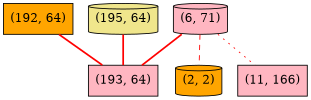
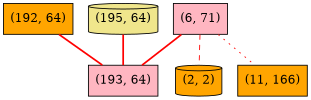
node "(6, 71)": shape cylinder -> box
node "(11, 166)": fillcolor lightpink -> orange
